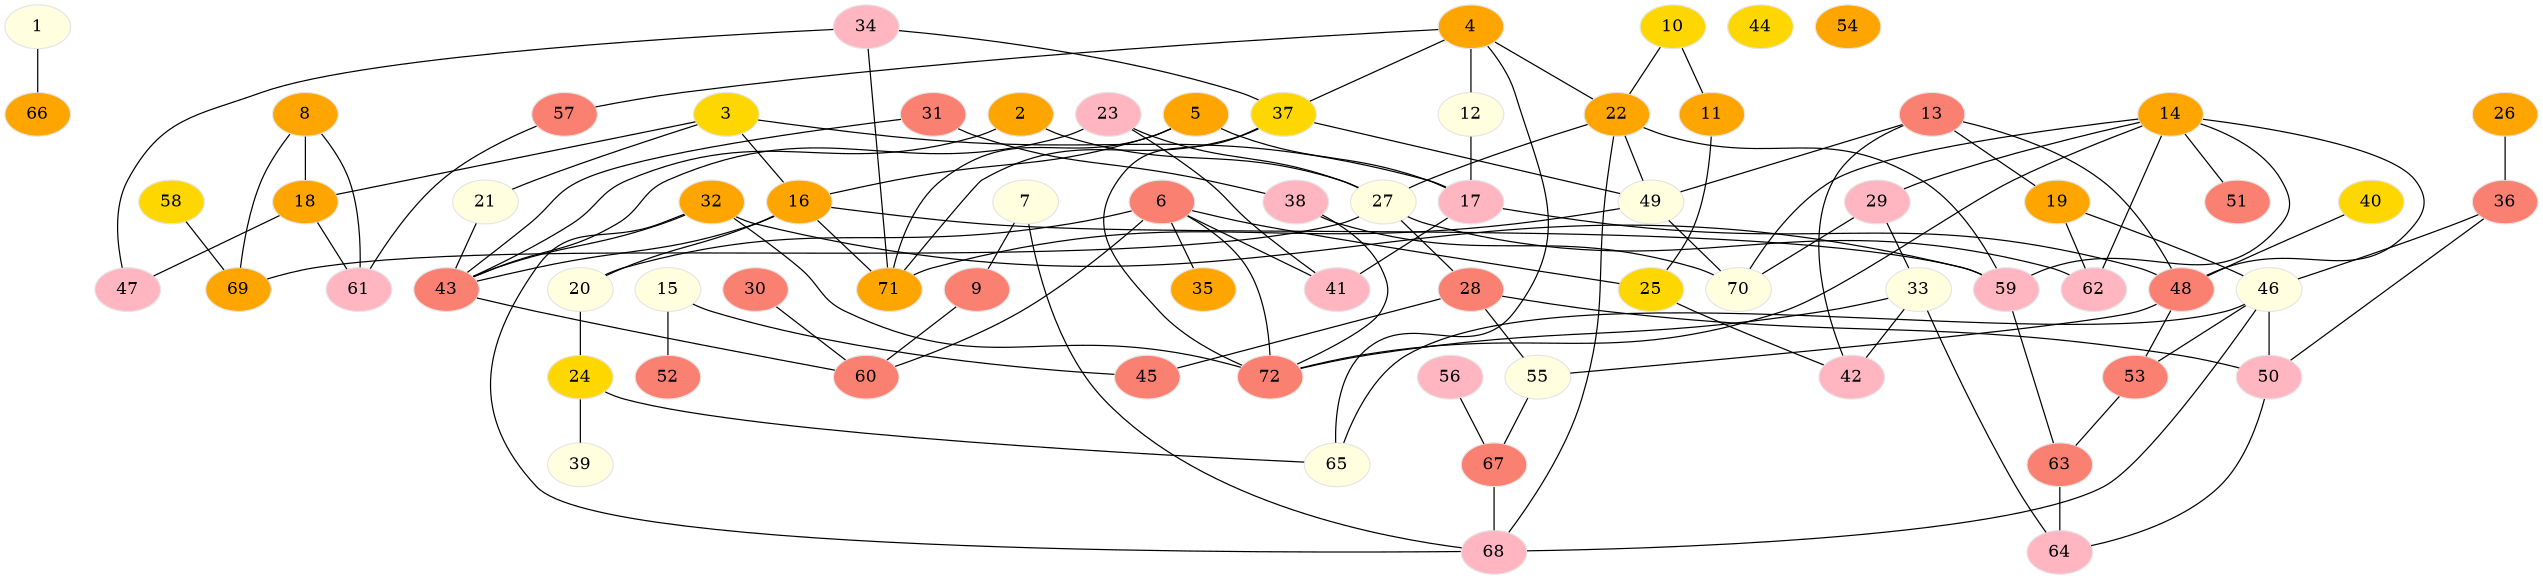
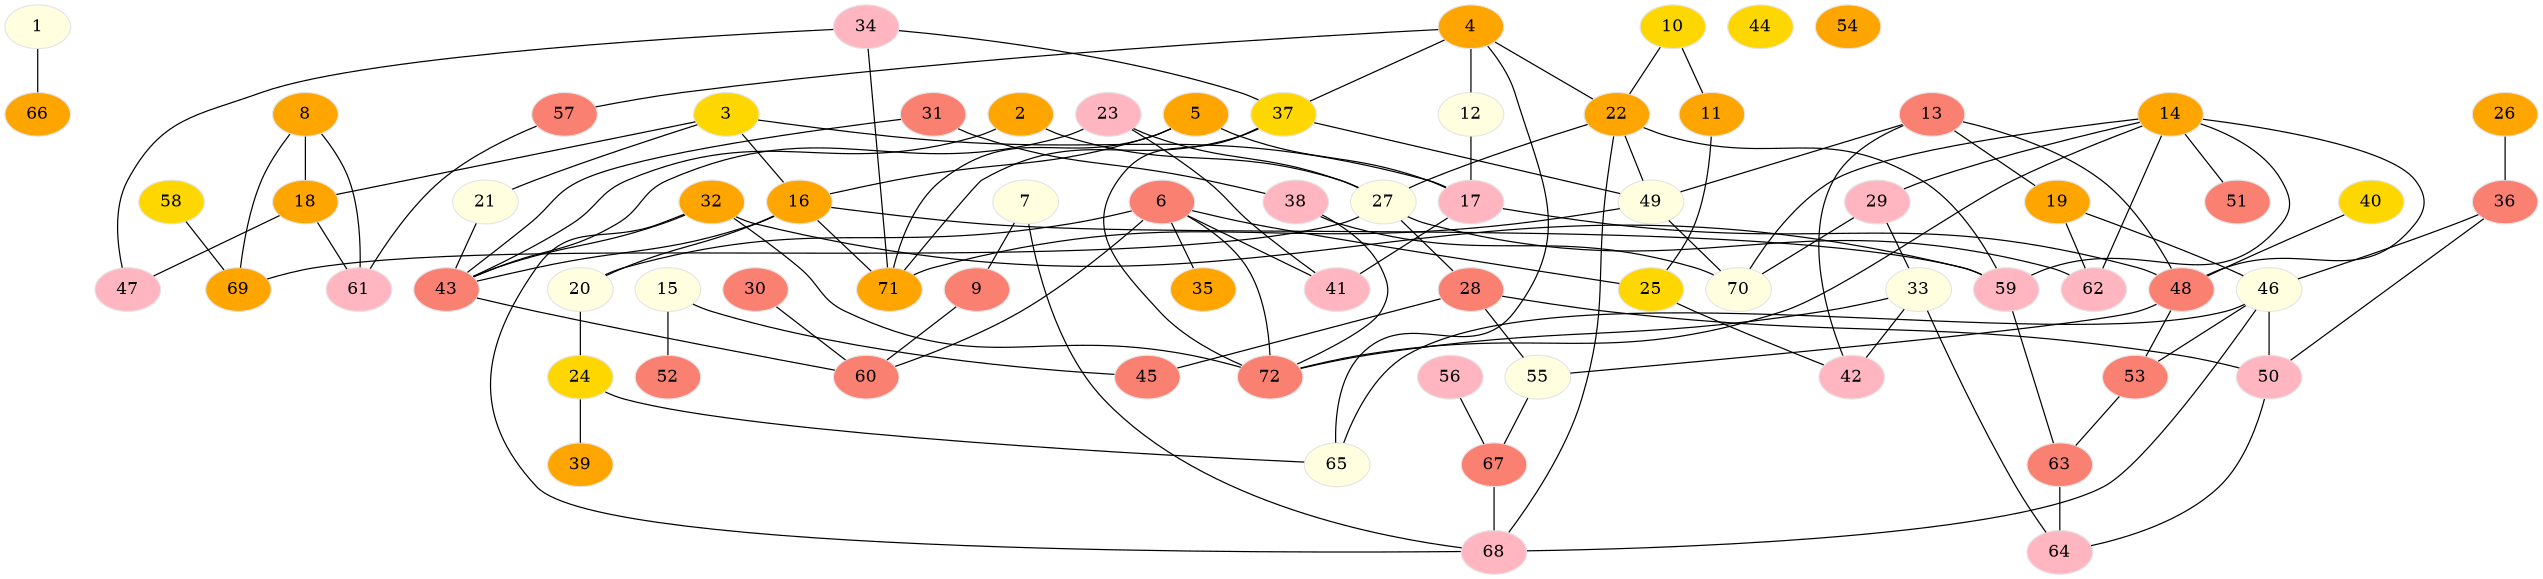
node "39": fillcolor lightyellow -> orange
